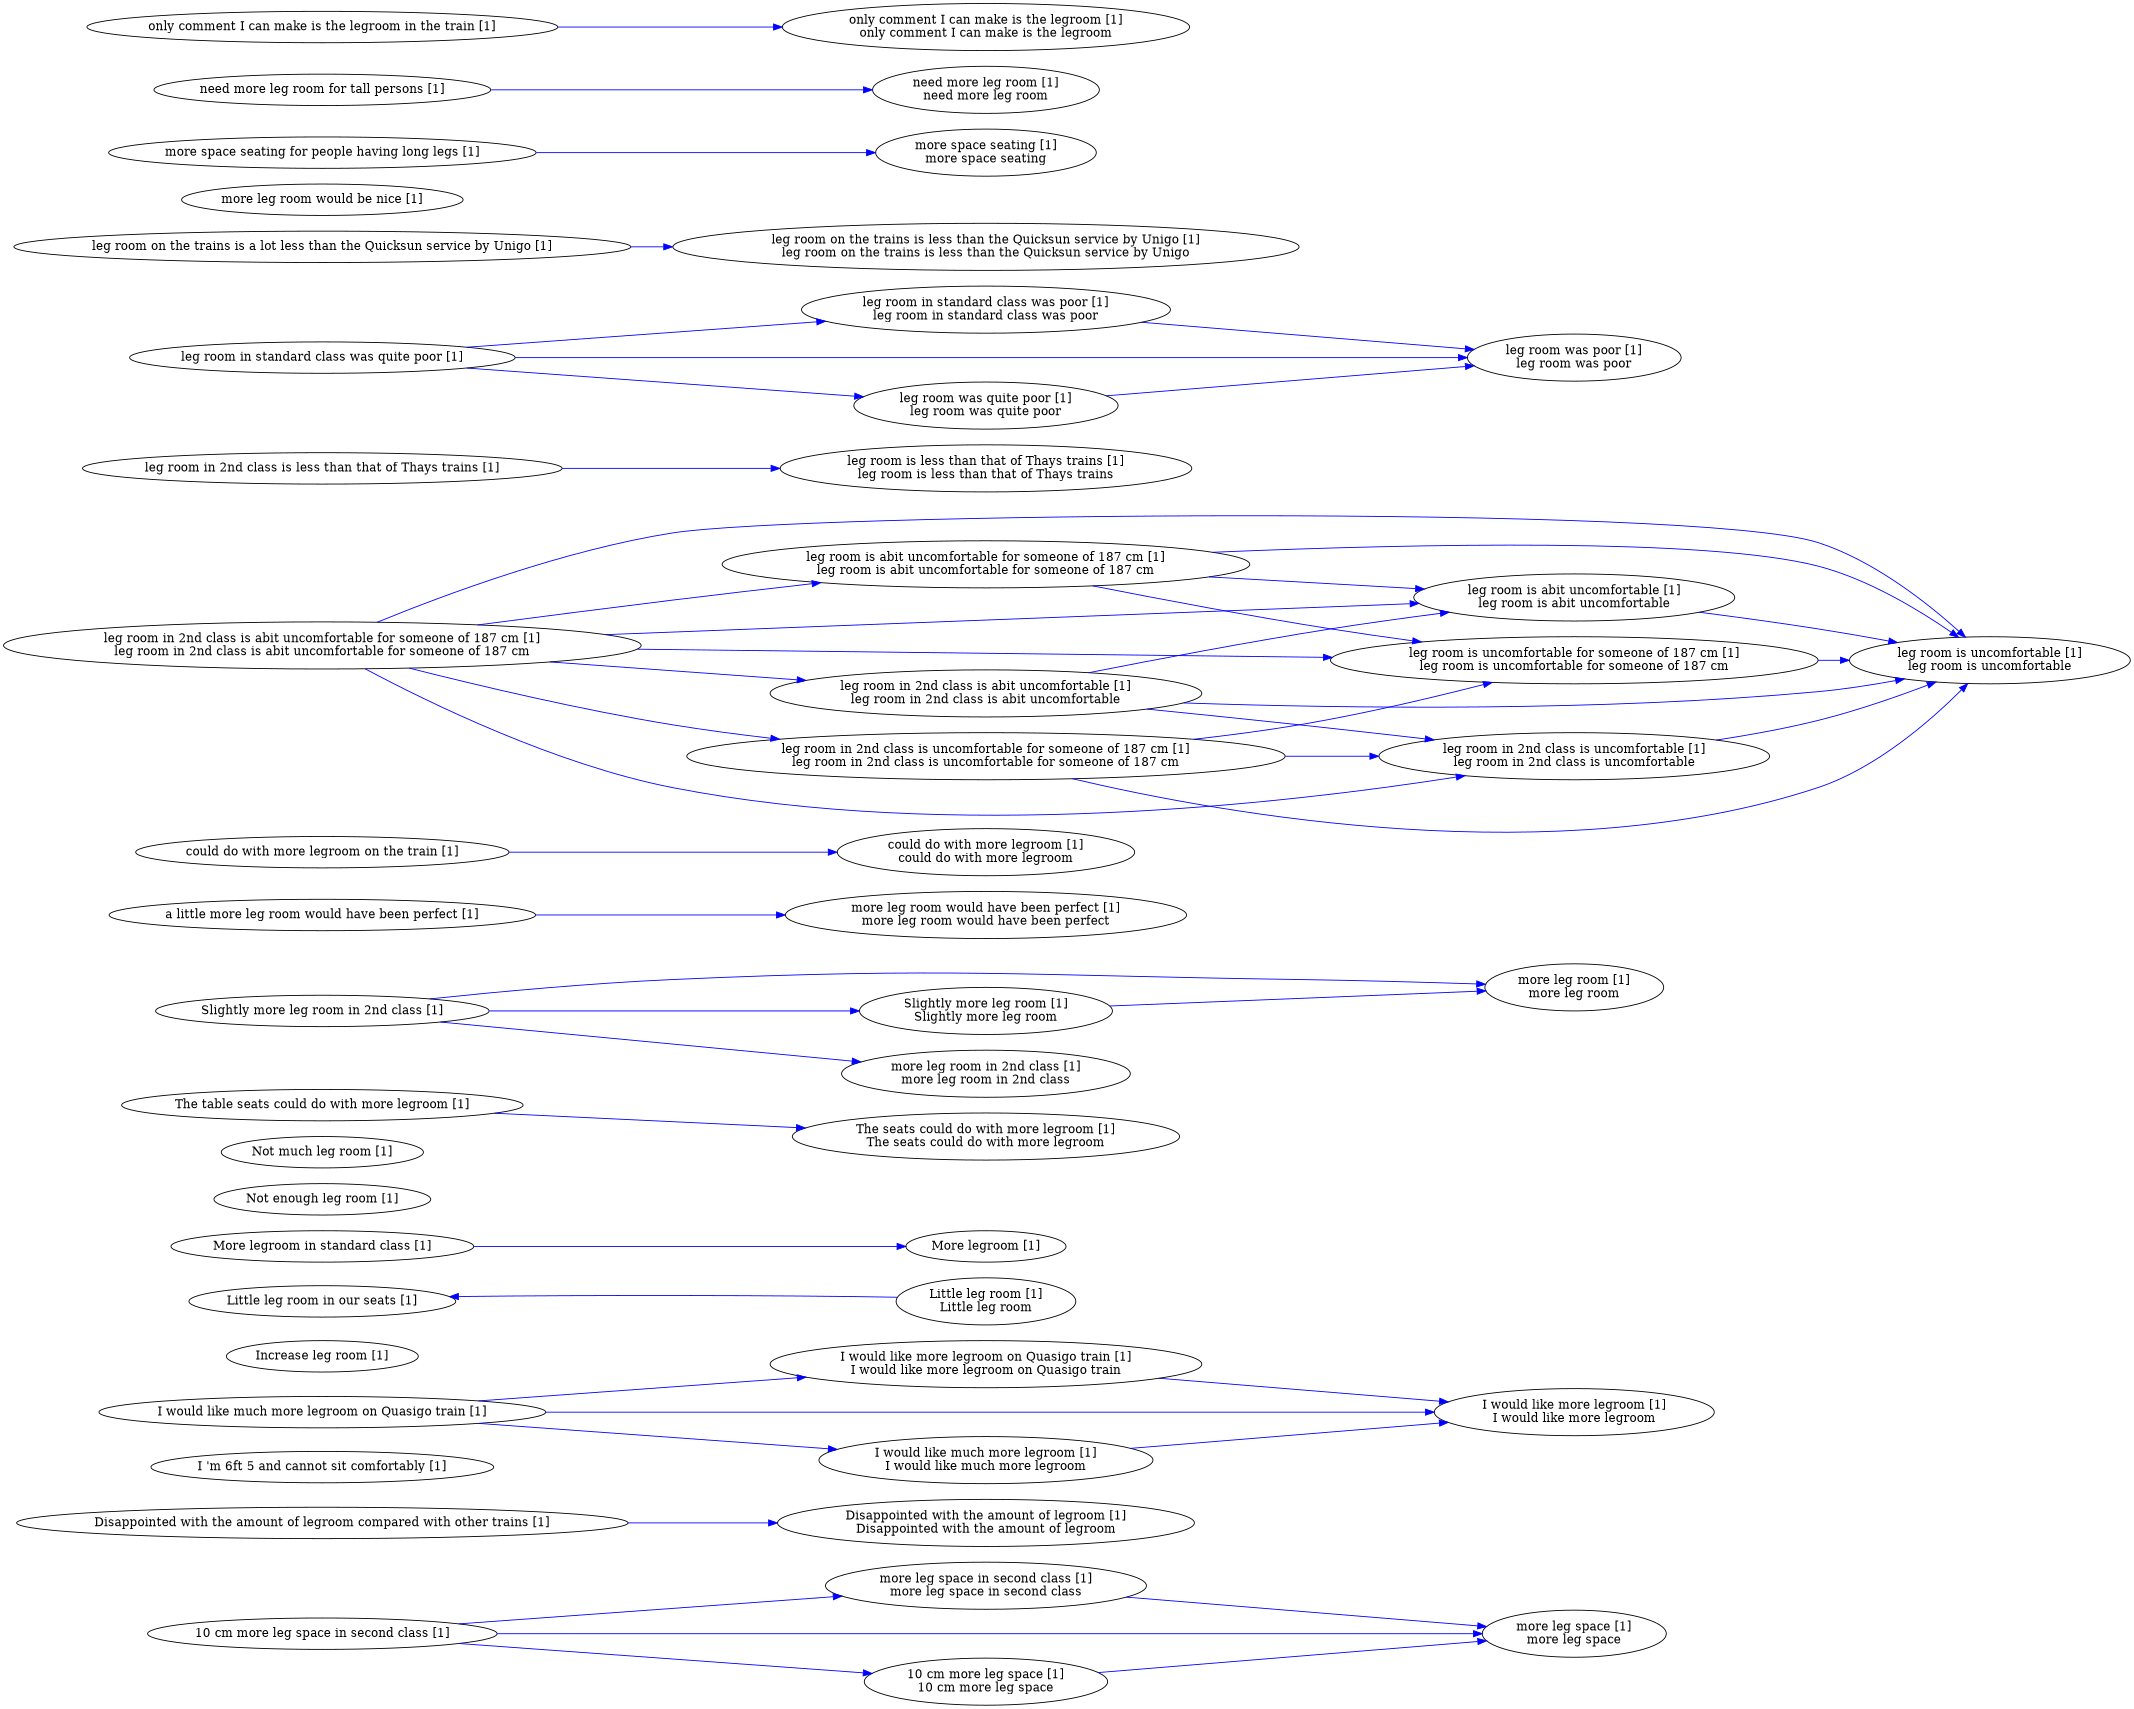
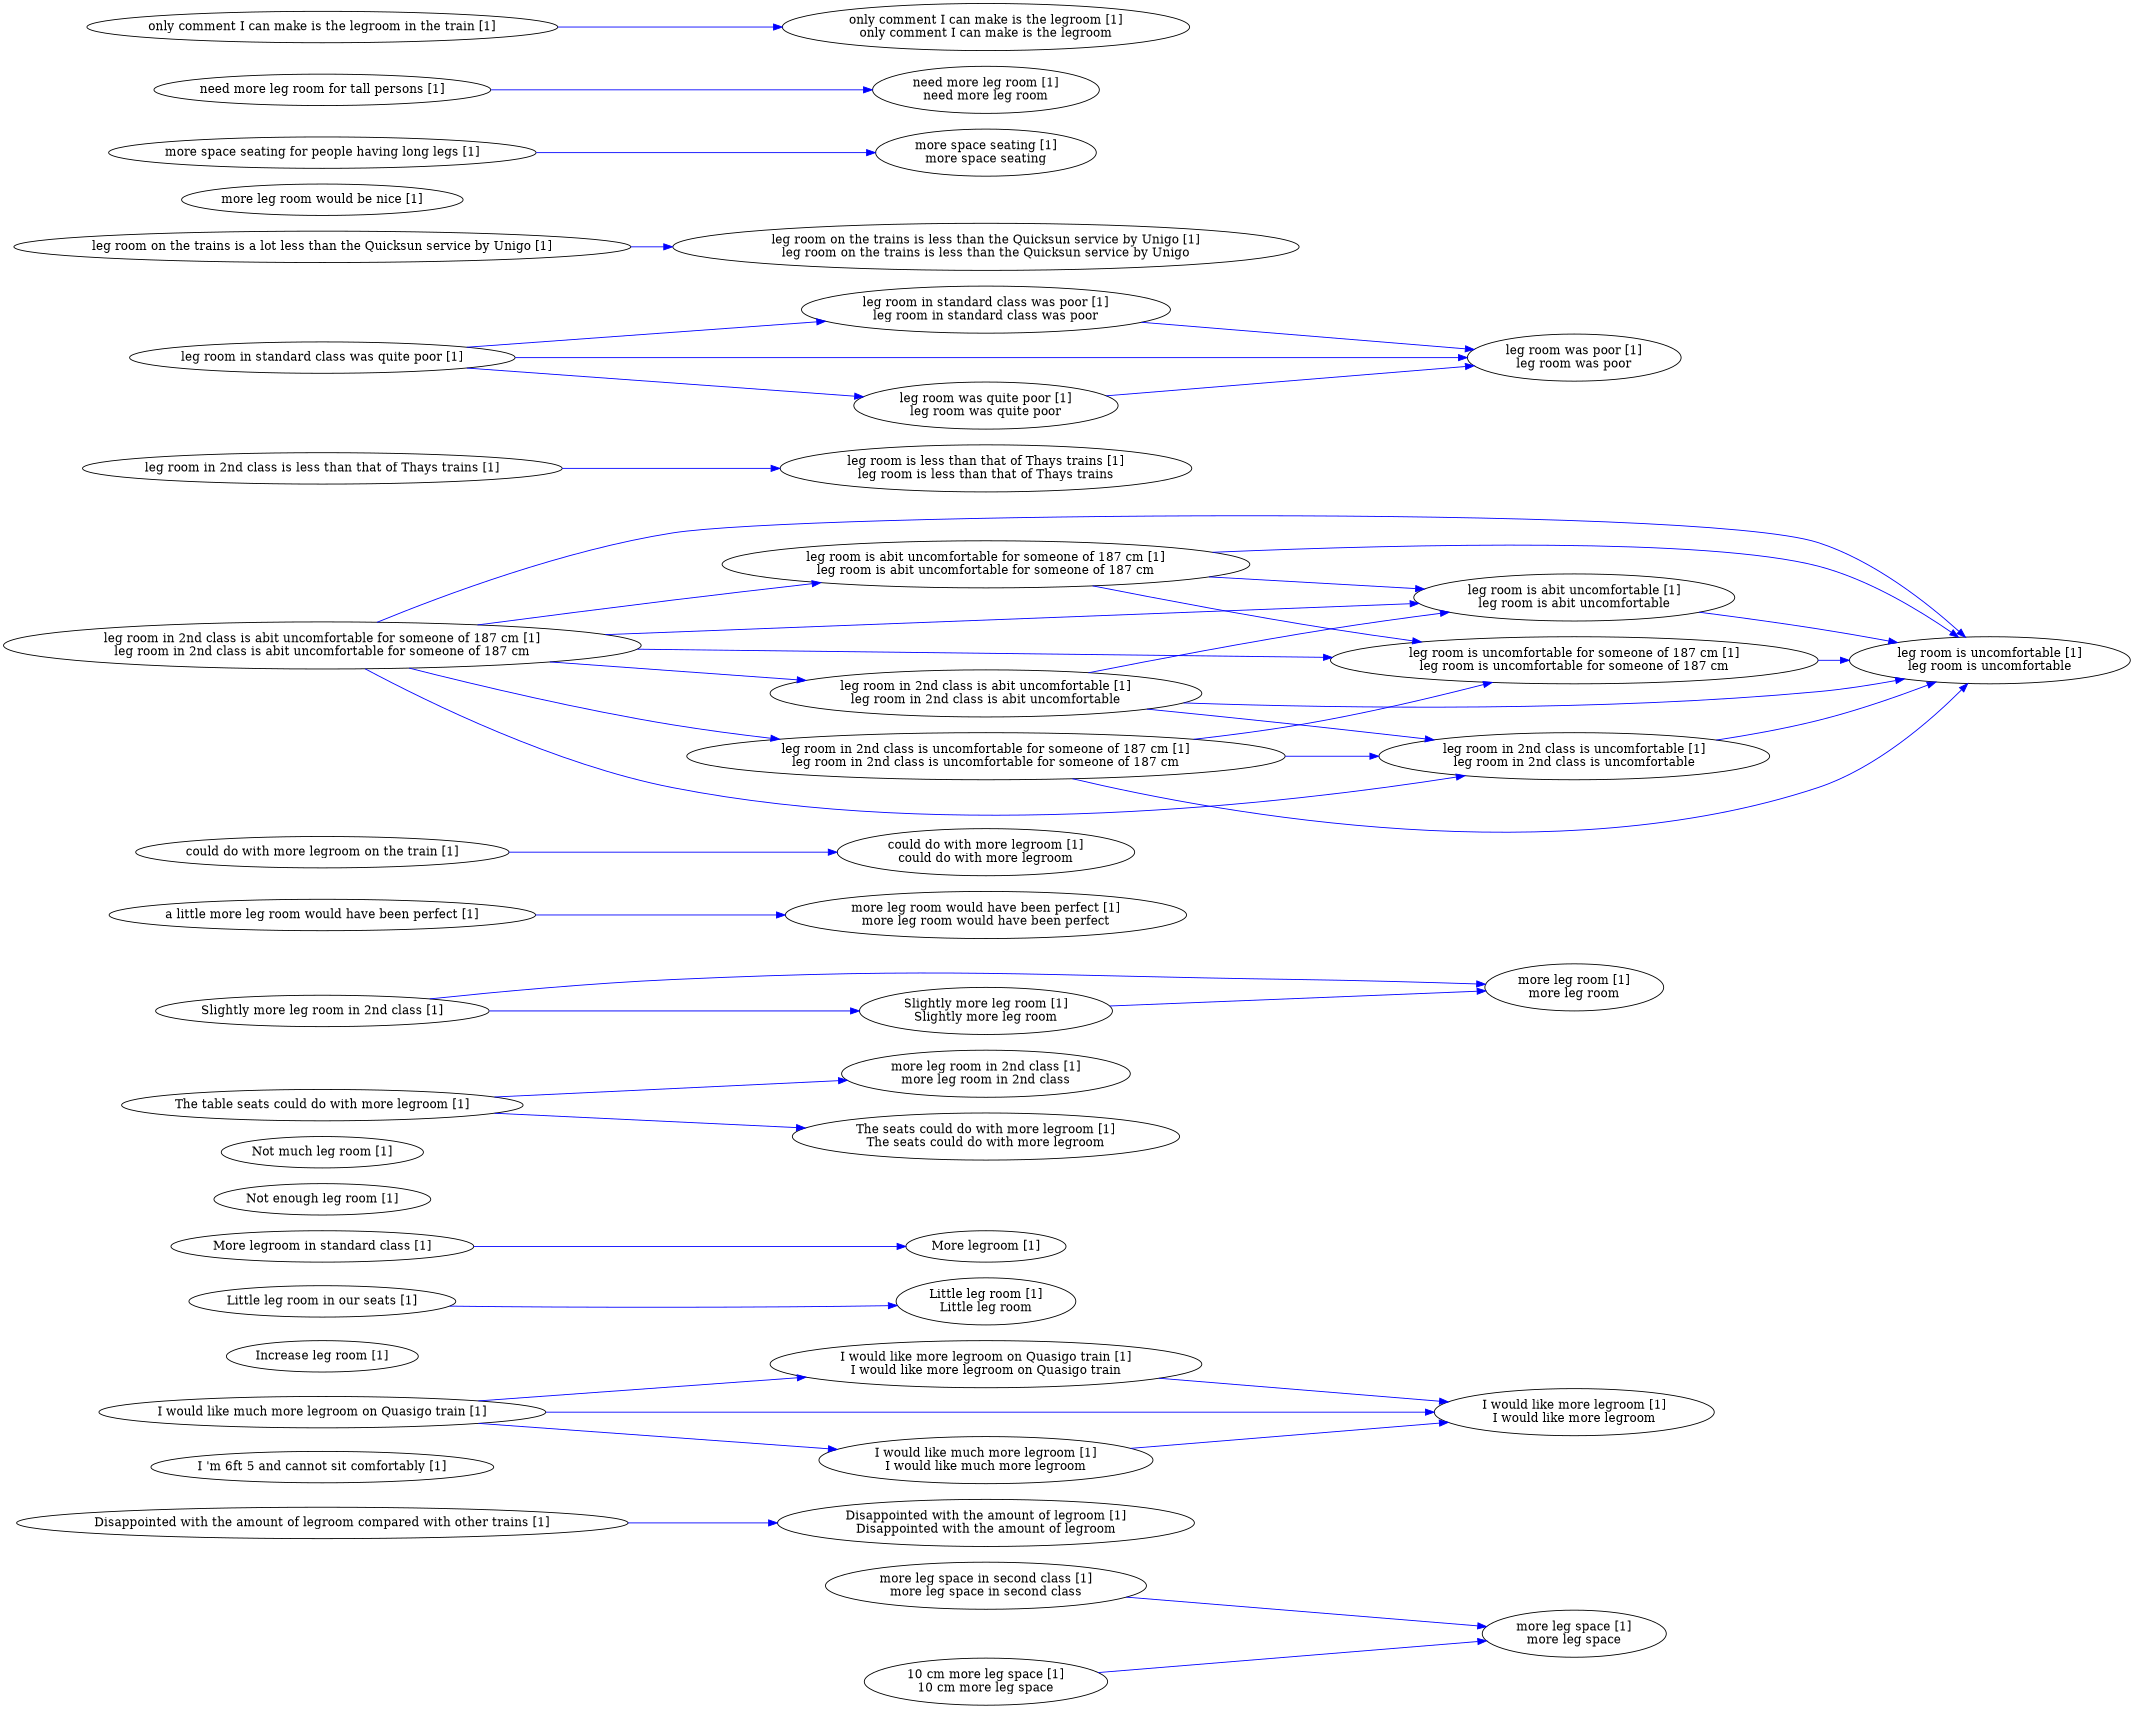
edge "Slightly more leg room in 2nd class [1]" -> "more leg room in 2nd class [1] more leg room in 2nd class": now "The table seats could do with more legroom [1]" -> "more leg room in 2nd class [1] more leg room in 2nd class"
edge "Little leg room [1] Little leg room" -> "Little leg room in our seats [1]": reversed
node "10 cm more leg space in second class [1]": removed
